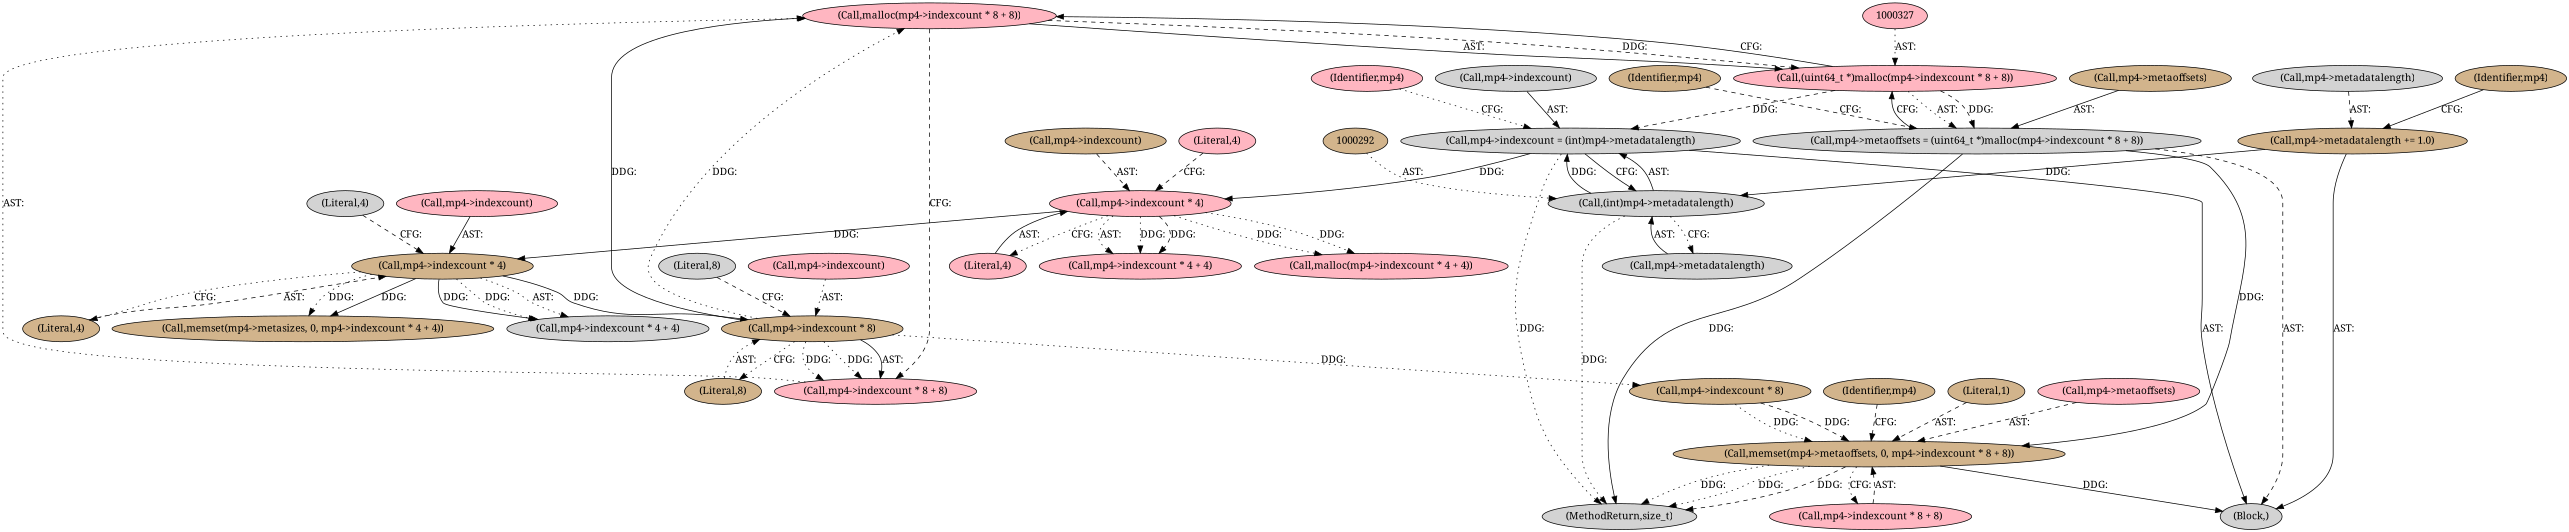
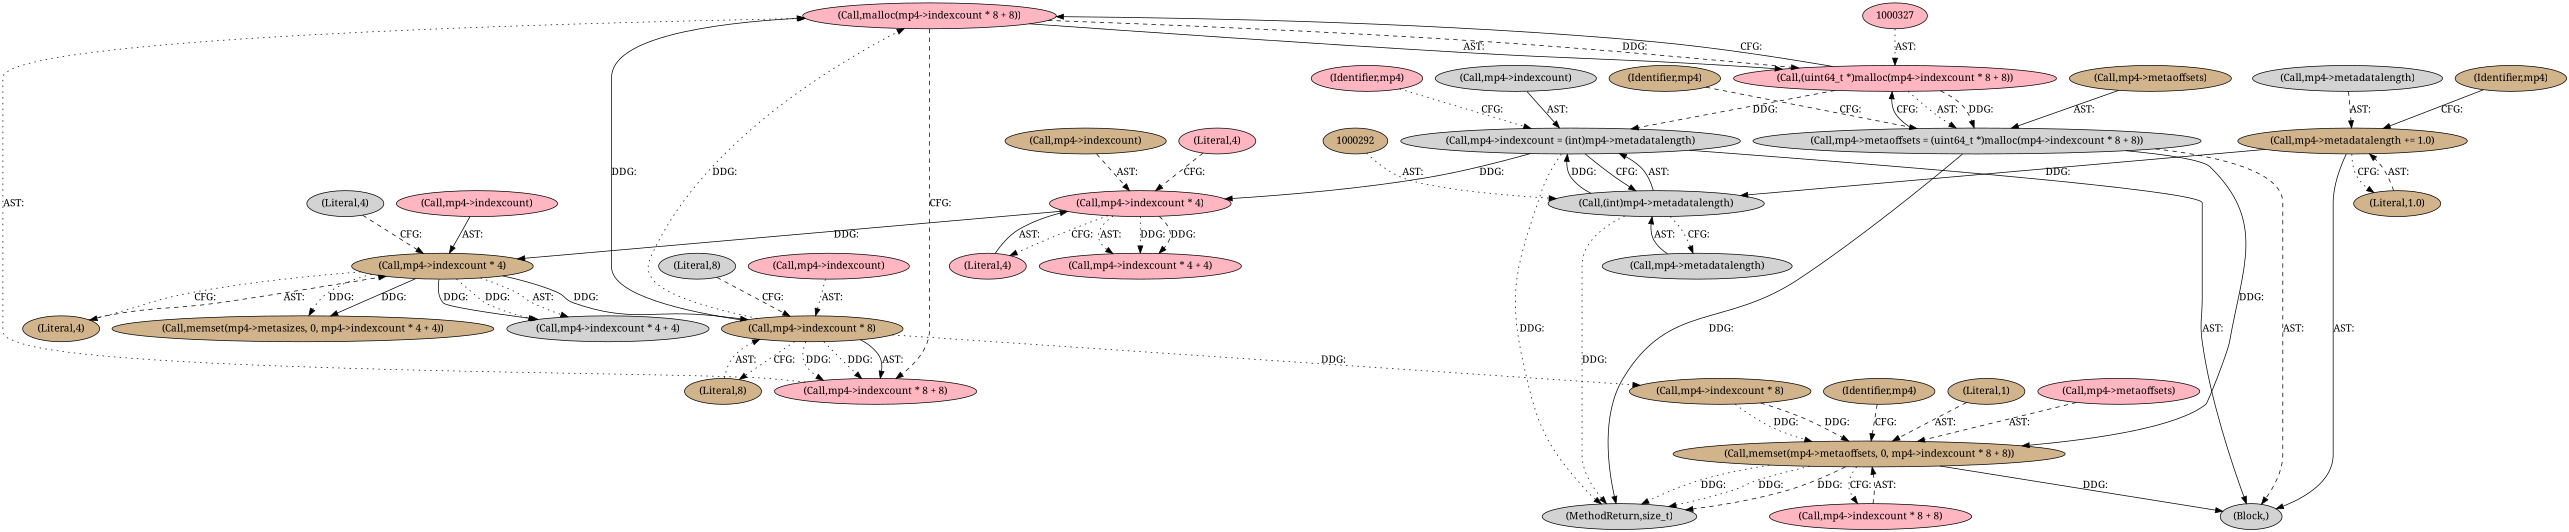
node "(Literal,1.0)": added
node "(Call,malloc(mp4->indexcount * 4 + 4))": removed
